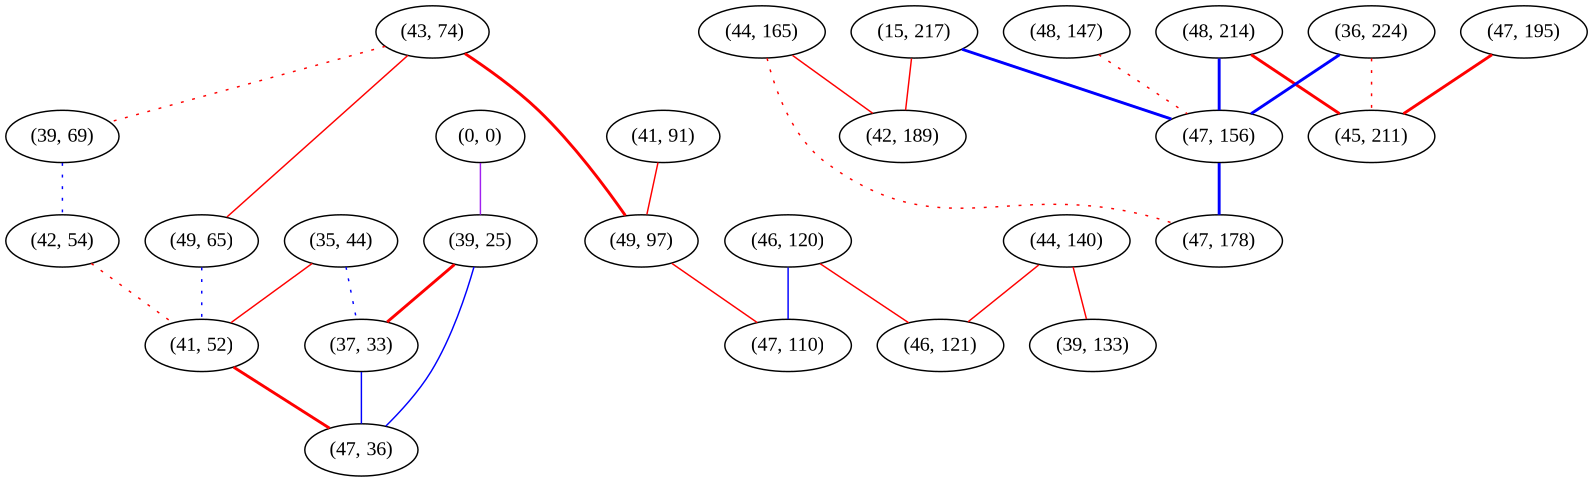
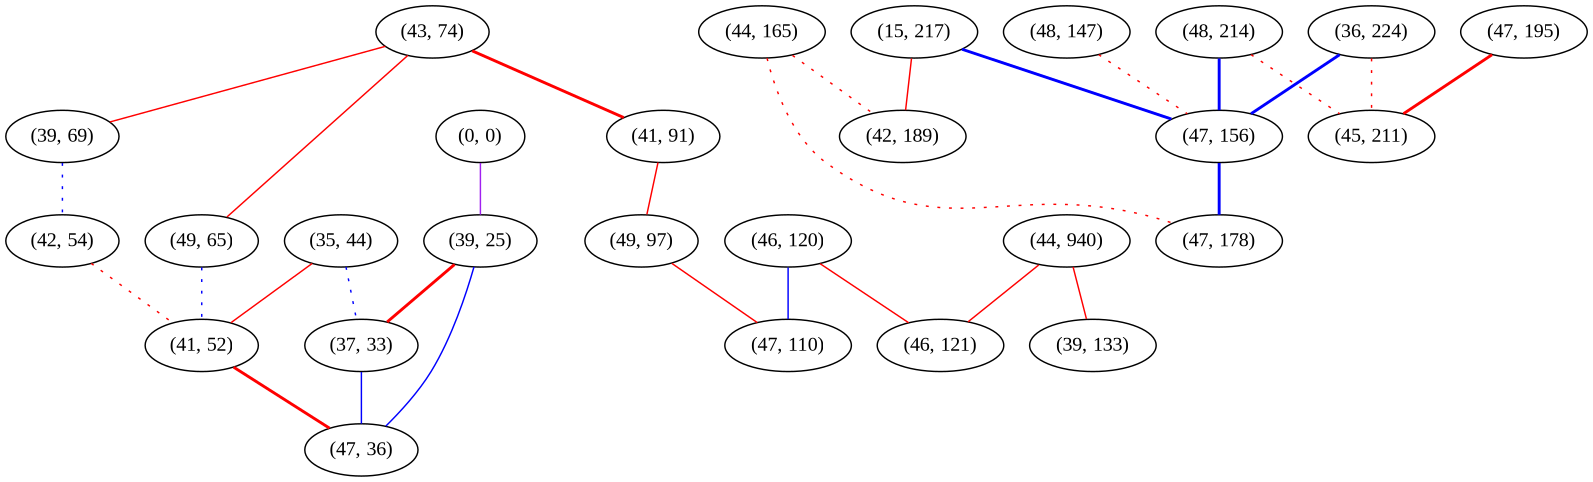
edge "(48, 214)" -- "(45, 211)": style bold -> dotted
edge "(43, 74)" -- "(39, 69)": style dotted -> solid
edge "(44, 165)" -- "(42, 189)": style solid -> dotted
edge "(43, 74)" -- "(49, 97)": now "(43, 74)" -- "(41, 91)"
node "(44, 140)": label "(44, 140)" -> "(44, 940)"
